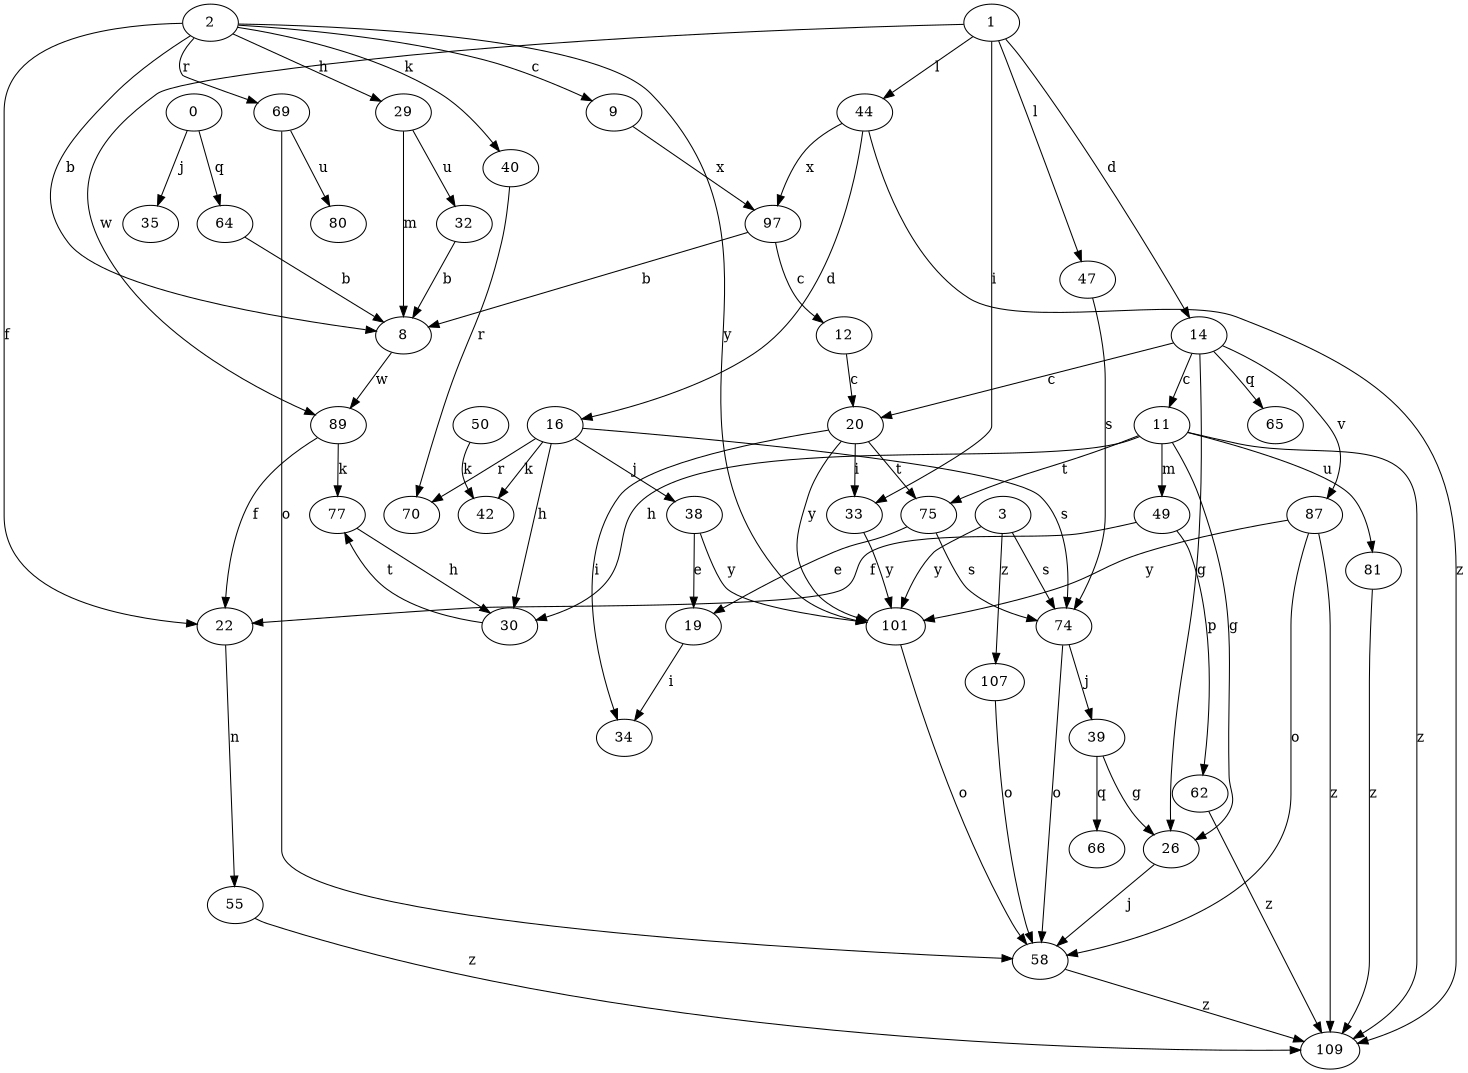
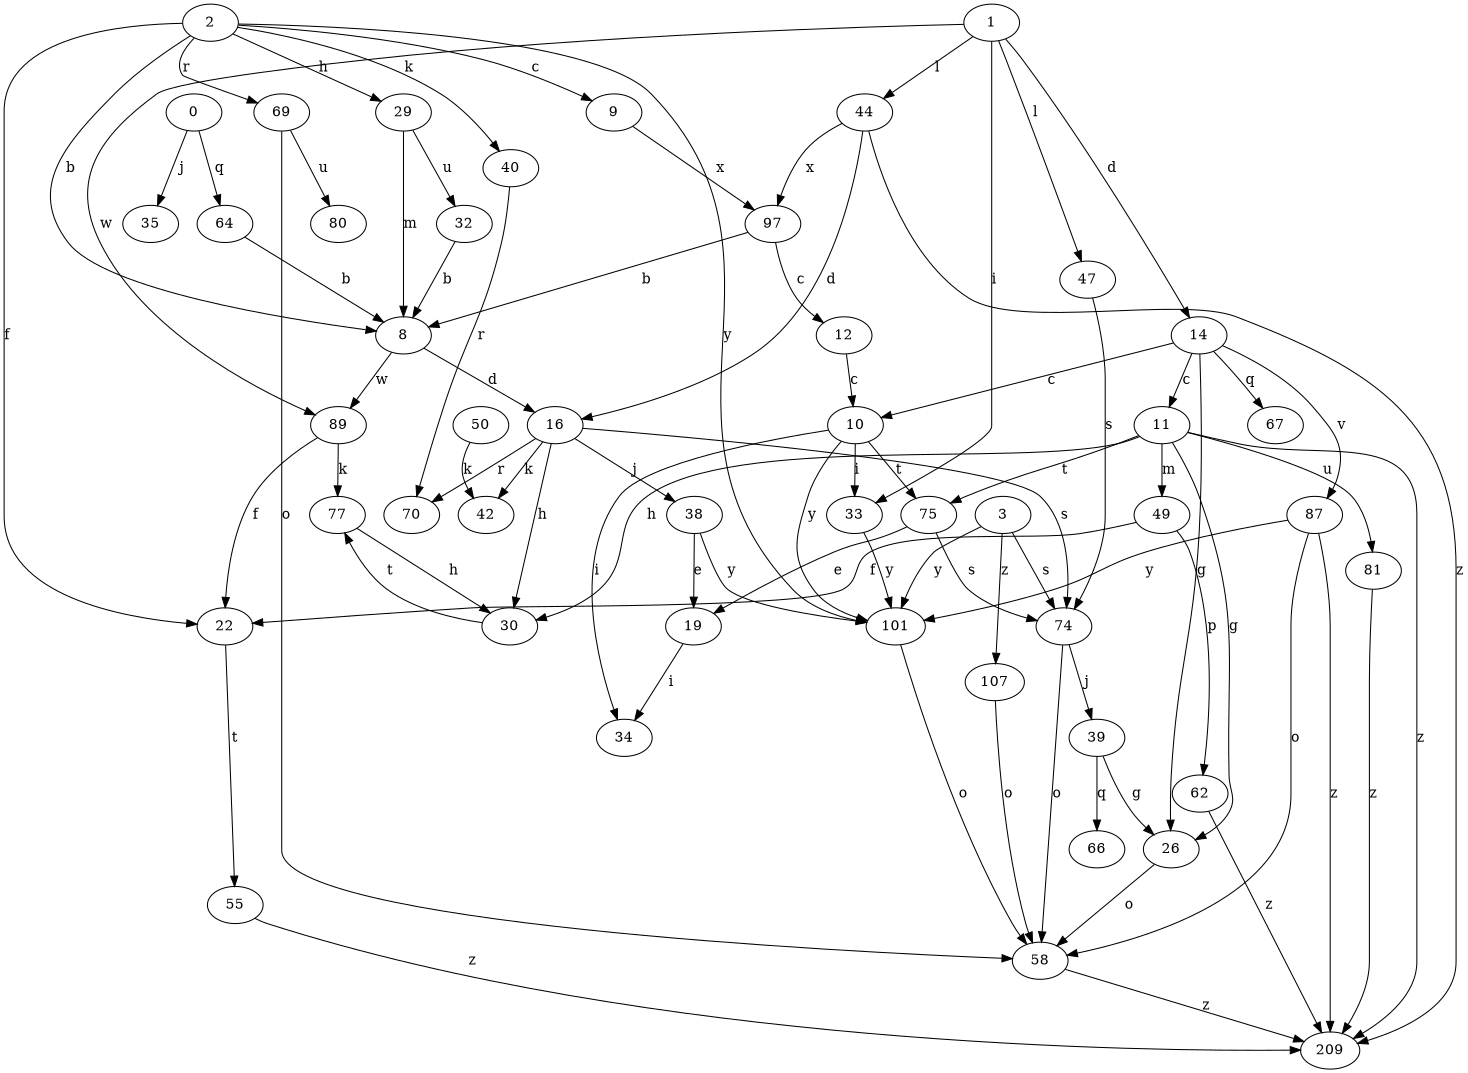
edge "8" -> "16": added, label "d"
node "20": label "20" -> "10"
node "65": label "65" -> "67"
edge "22" -> "55": label "n" -> "t"
edge "26" -> "58": label "j" -> "o"
node "109": label "109" -> "209"
